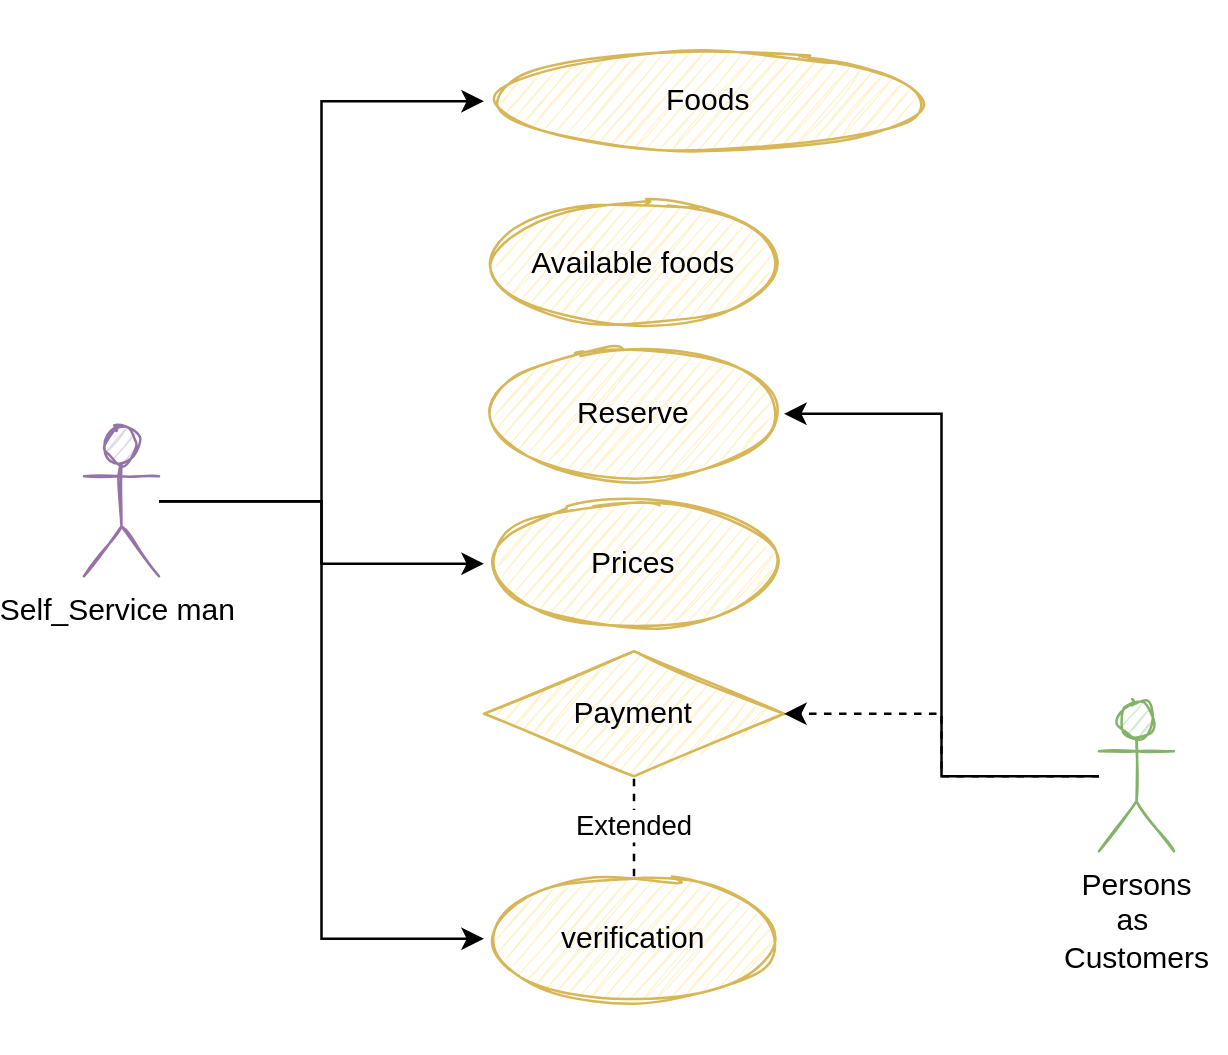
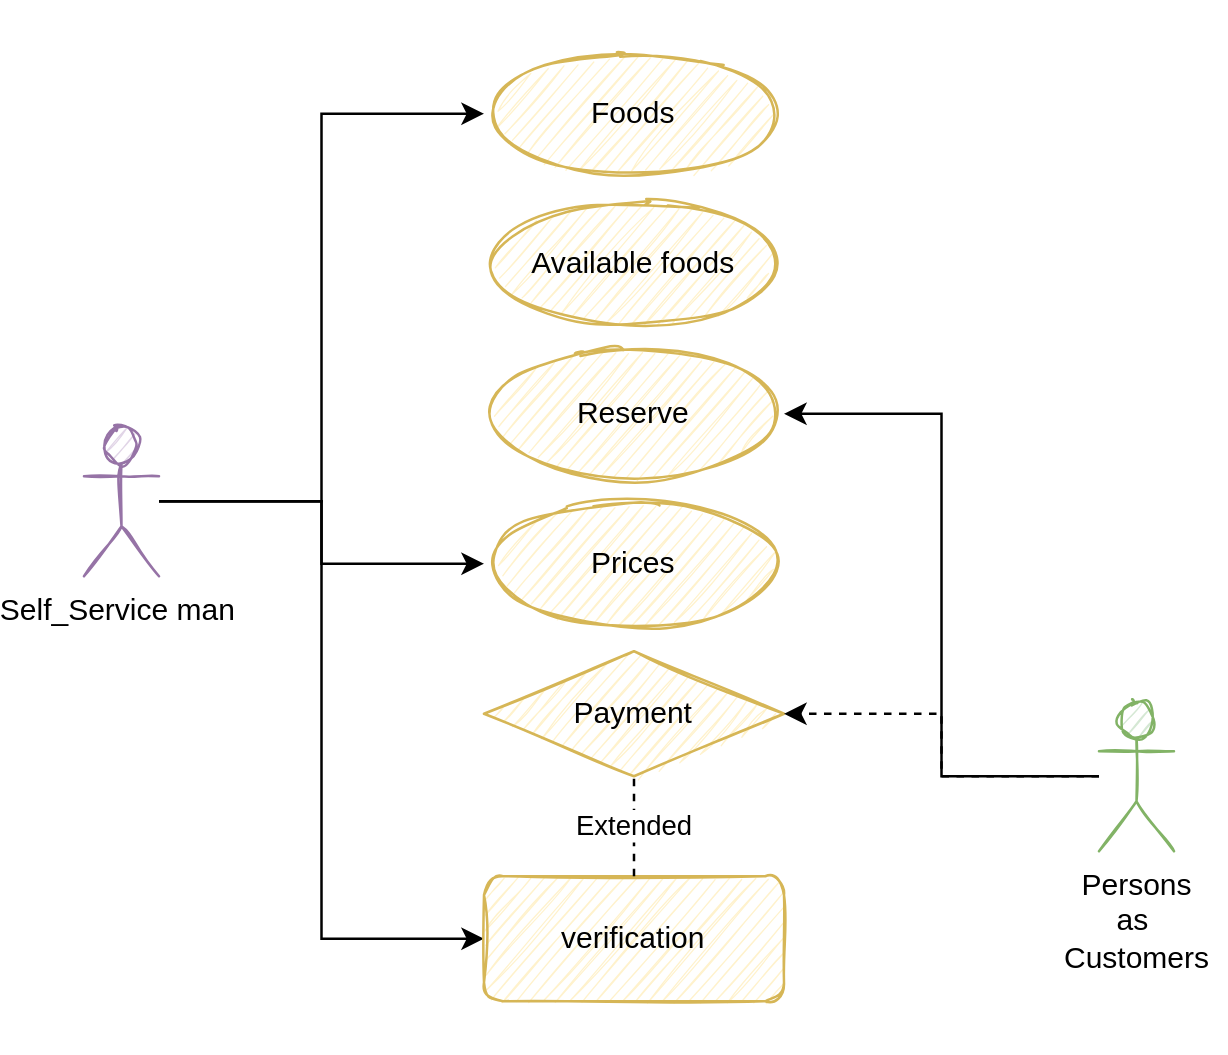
node "Foods": size 450x100 -> 300x125
node "verification": shape ellipse -> rounded rectangle
